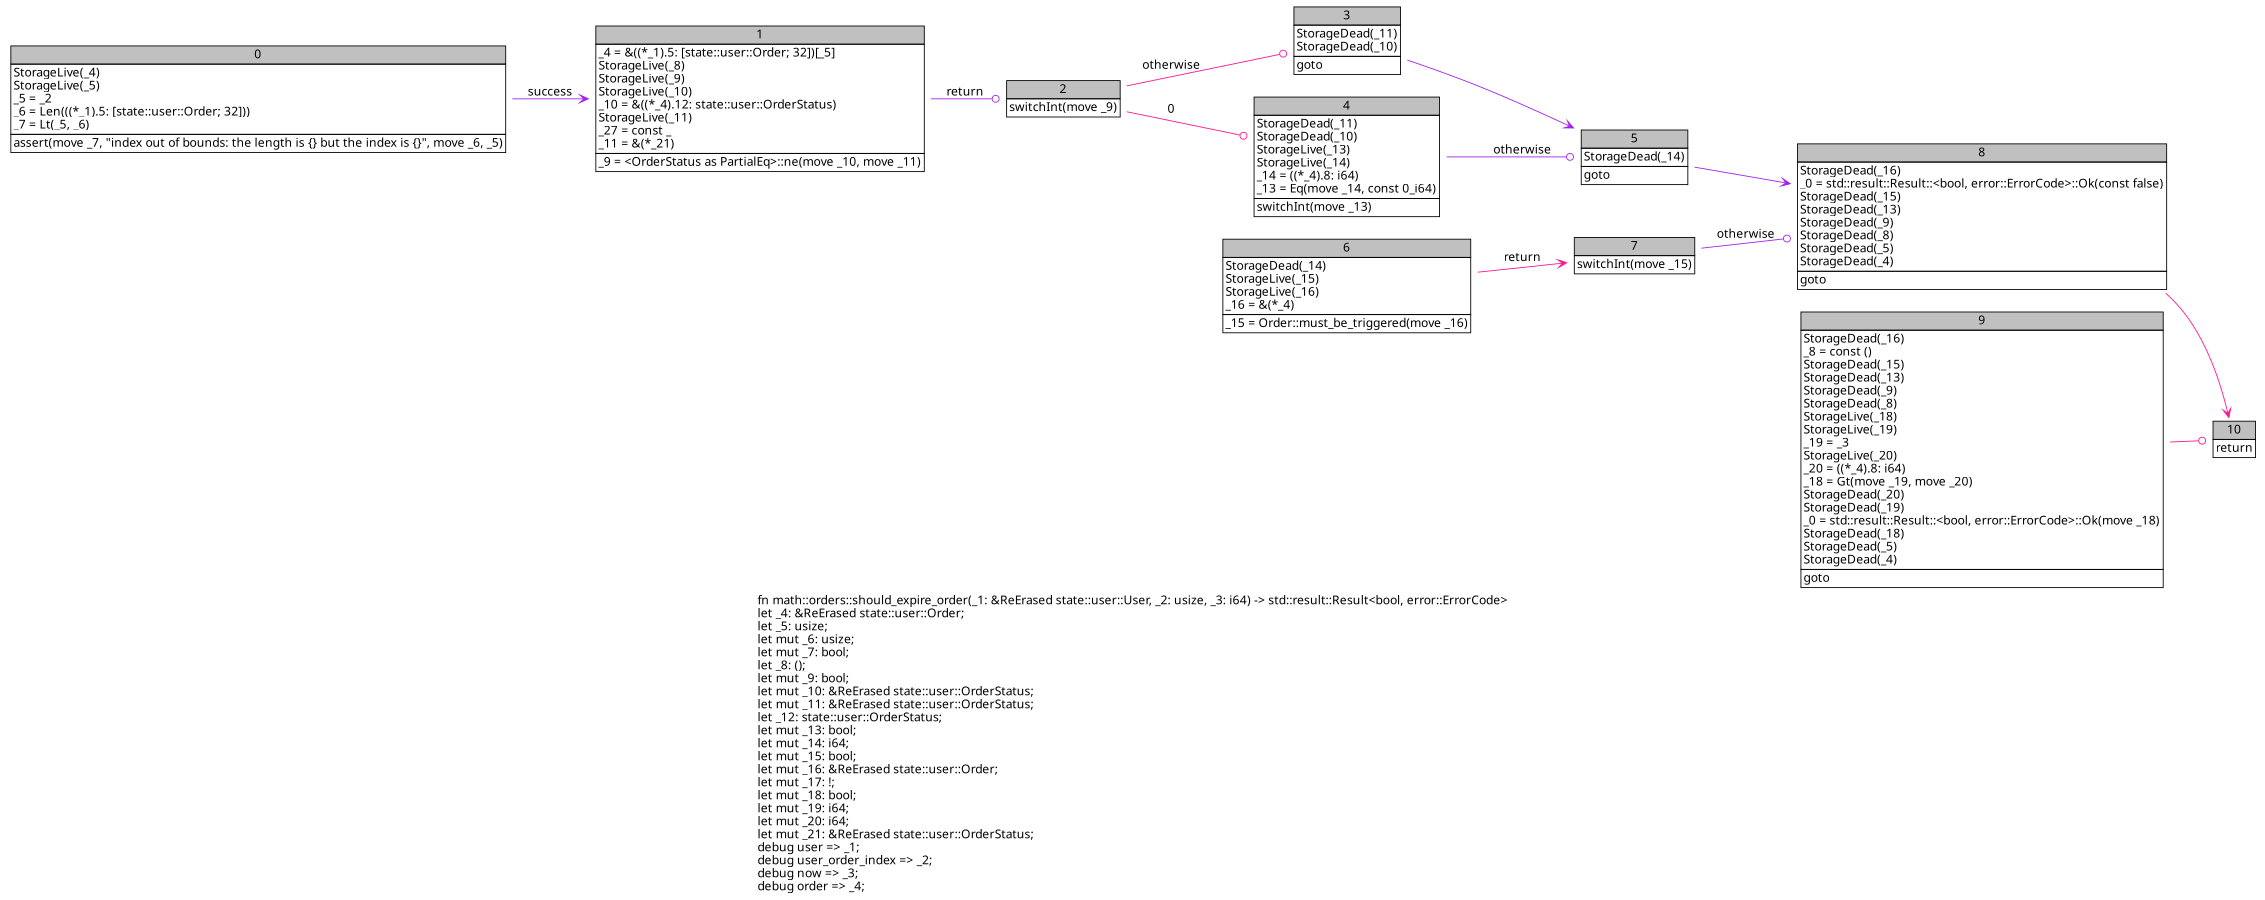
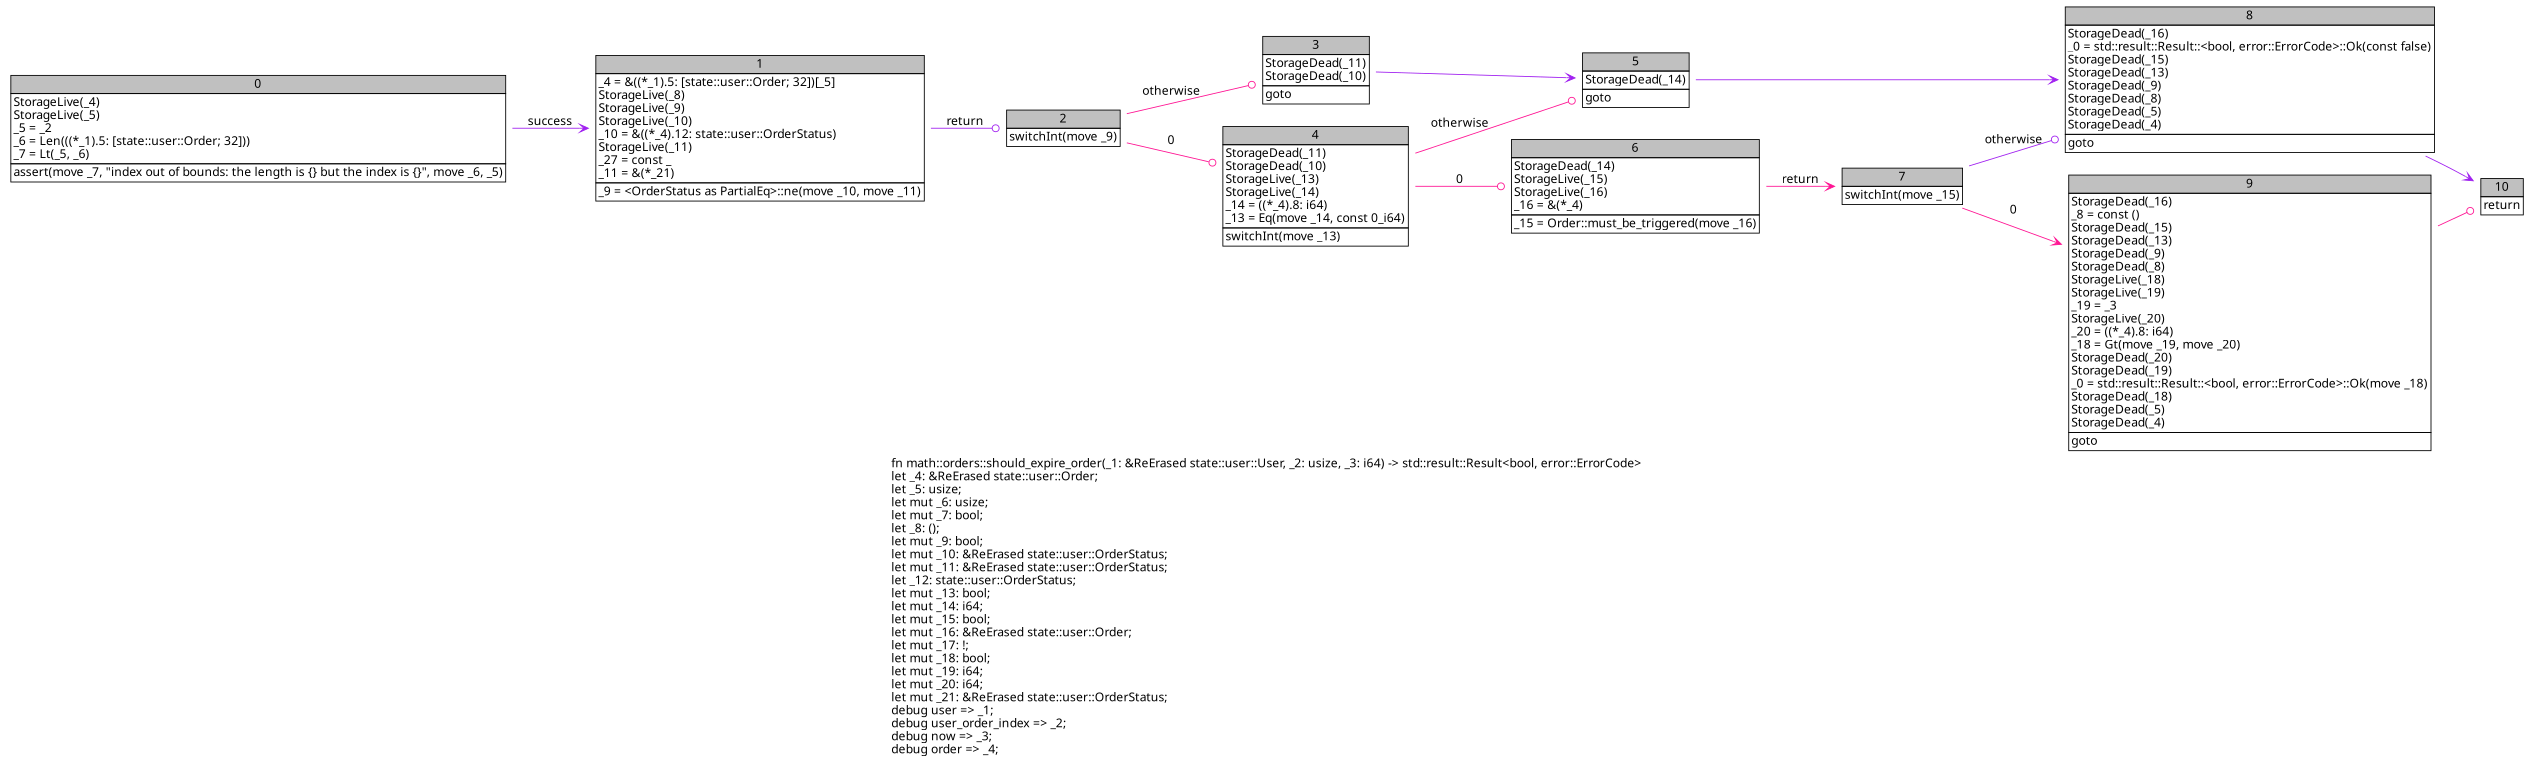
edge "4" -> "5": color purple -> deeppink
edge "4" -> "6": added, label "0"
edge "7" -> "9": added, label "0"
edge "8" -> "10": color deeppink -> purple
